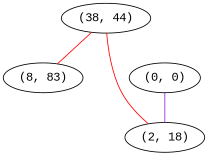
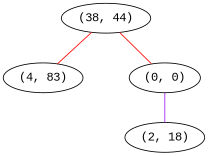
node "(8, 83)": label "(8, 83)" -> "(4, 83)"
edge "(38, 44)" -- "(2, 18)": now "(38, 44)" -- "(0, 0)"
